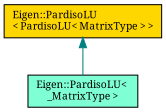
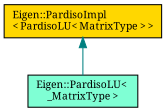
node "Eigen::PardisoLU < PardisoLU< MatrixType > >": label "Eigen::PardisoLU < PardisoLU< MatrixType > >" -> "Eigen::PardisoImpl < PardisoLU< MatrixType > >"
